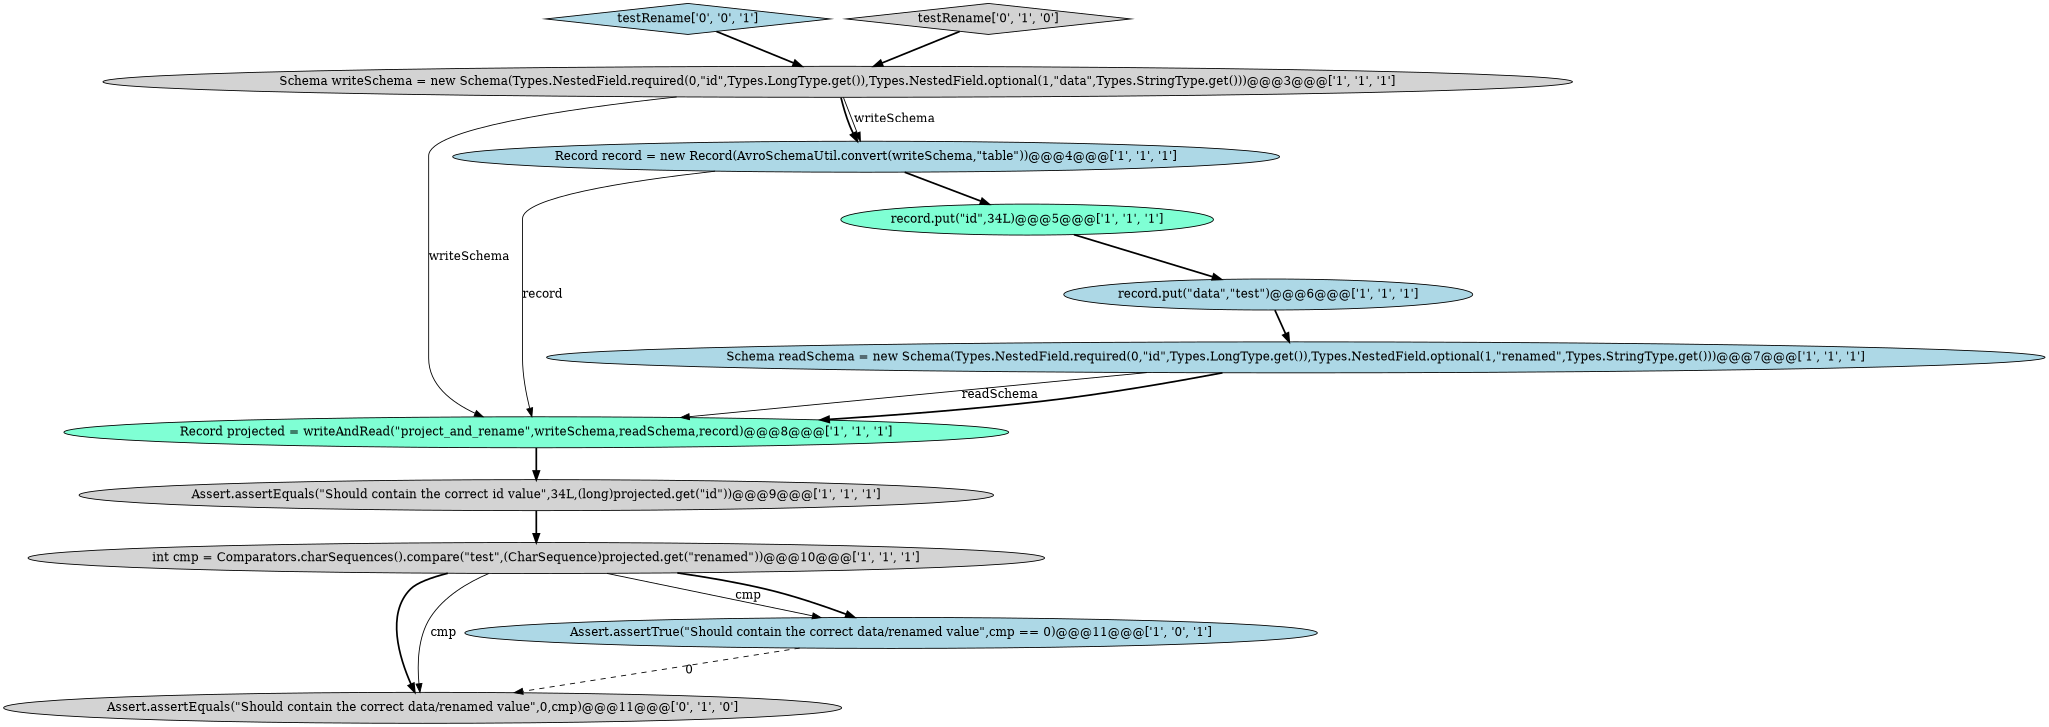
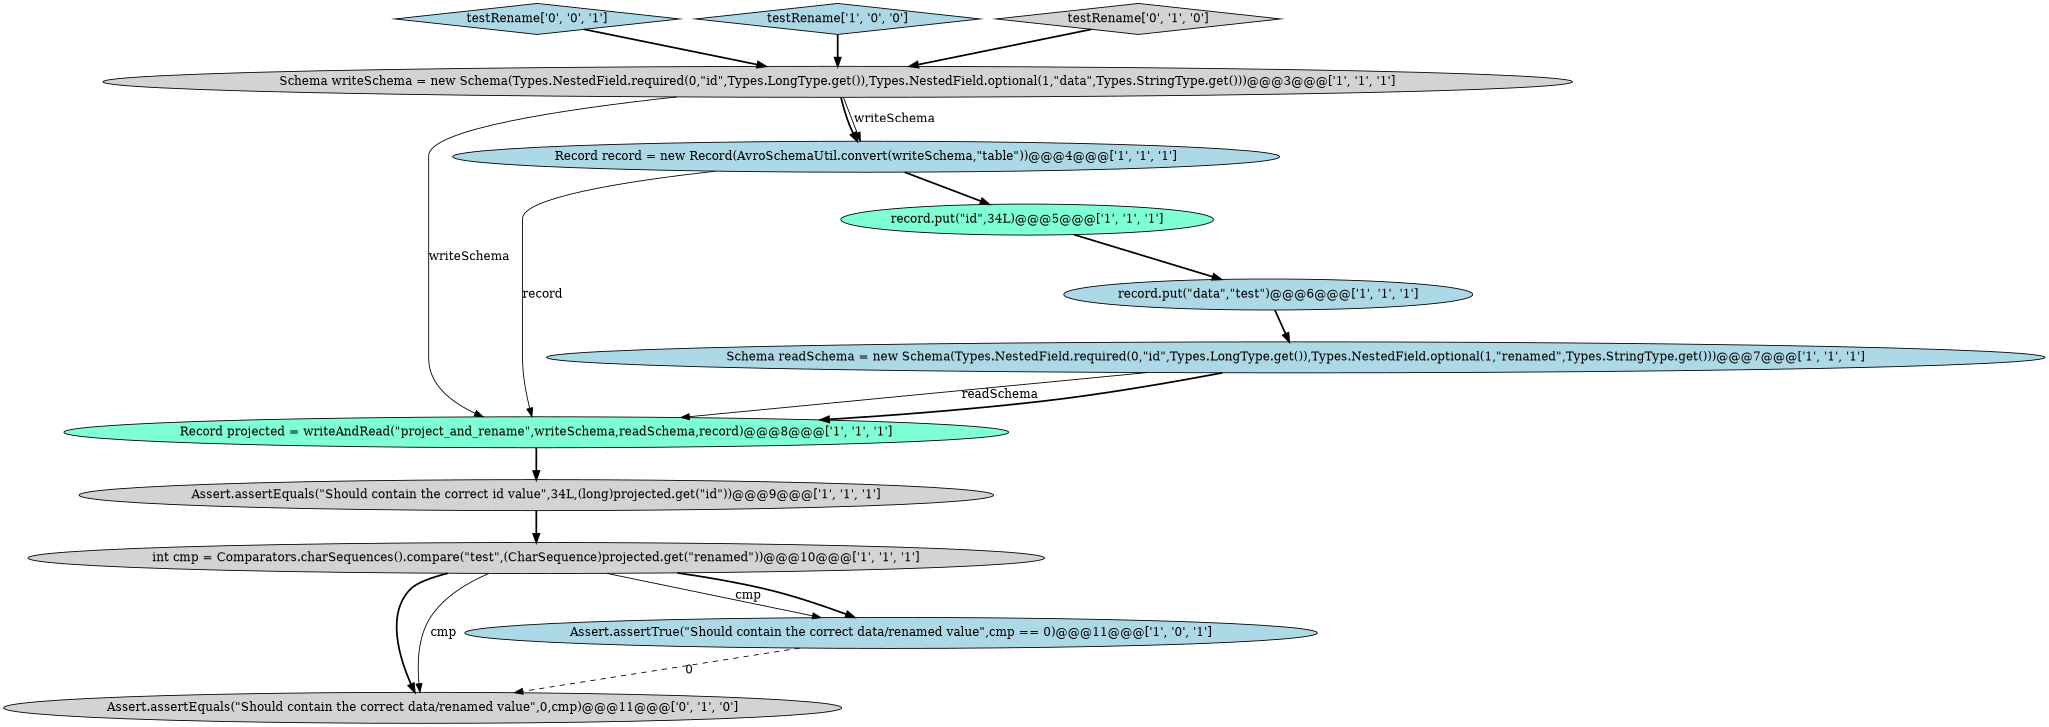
node "testRename['1', '0', '0']": added
